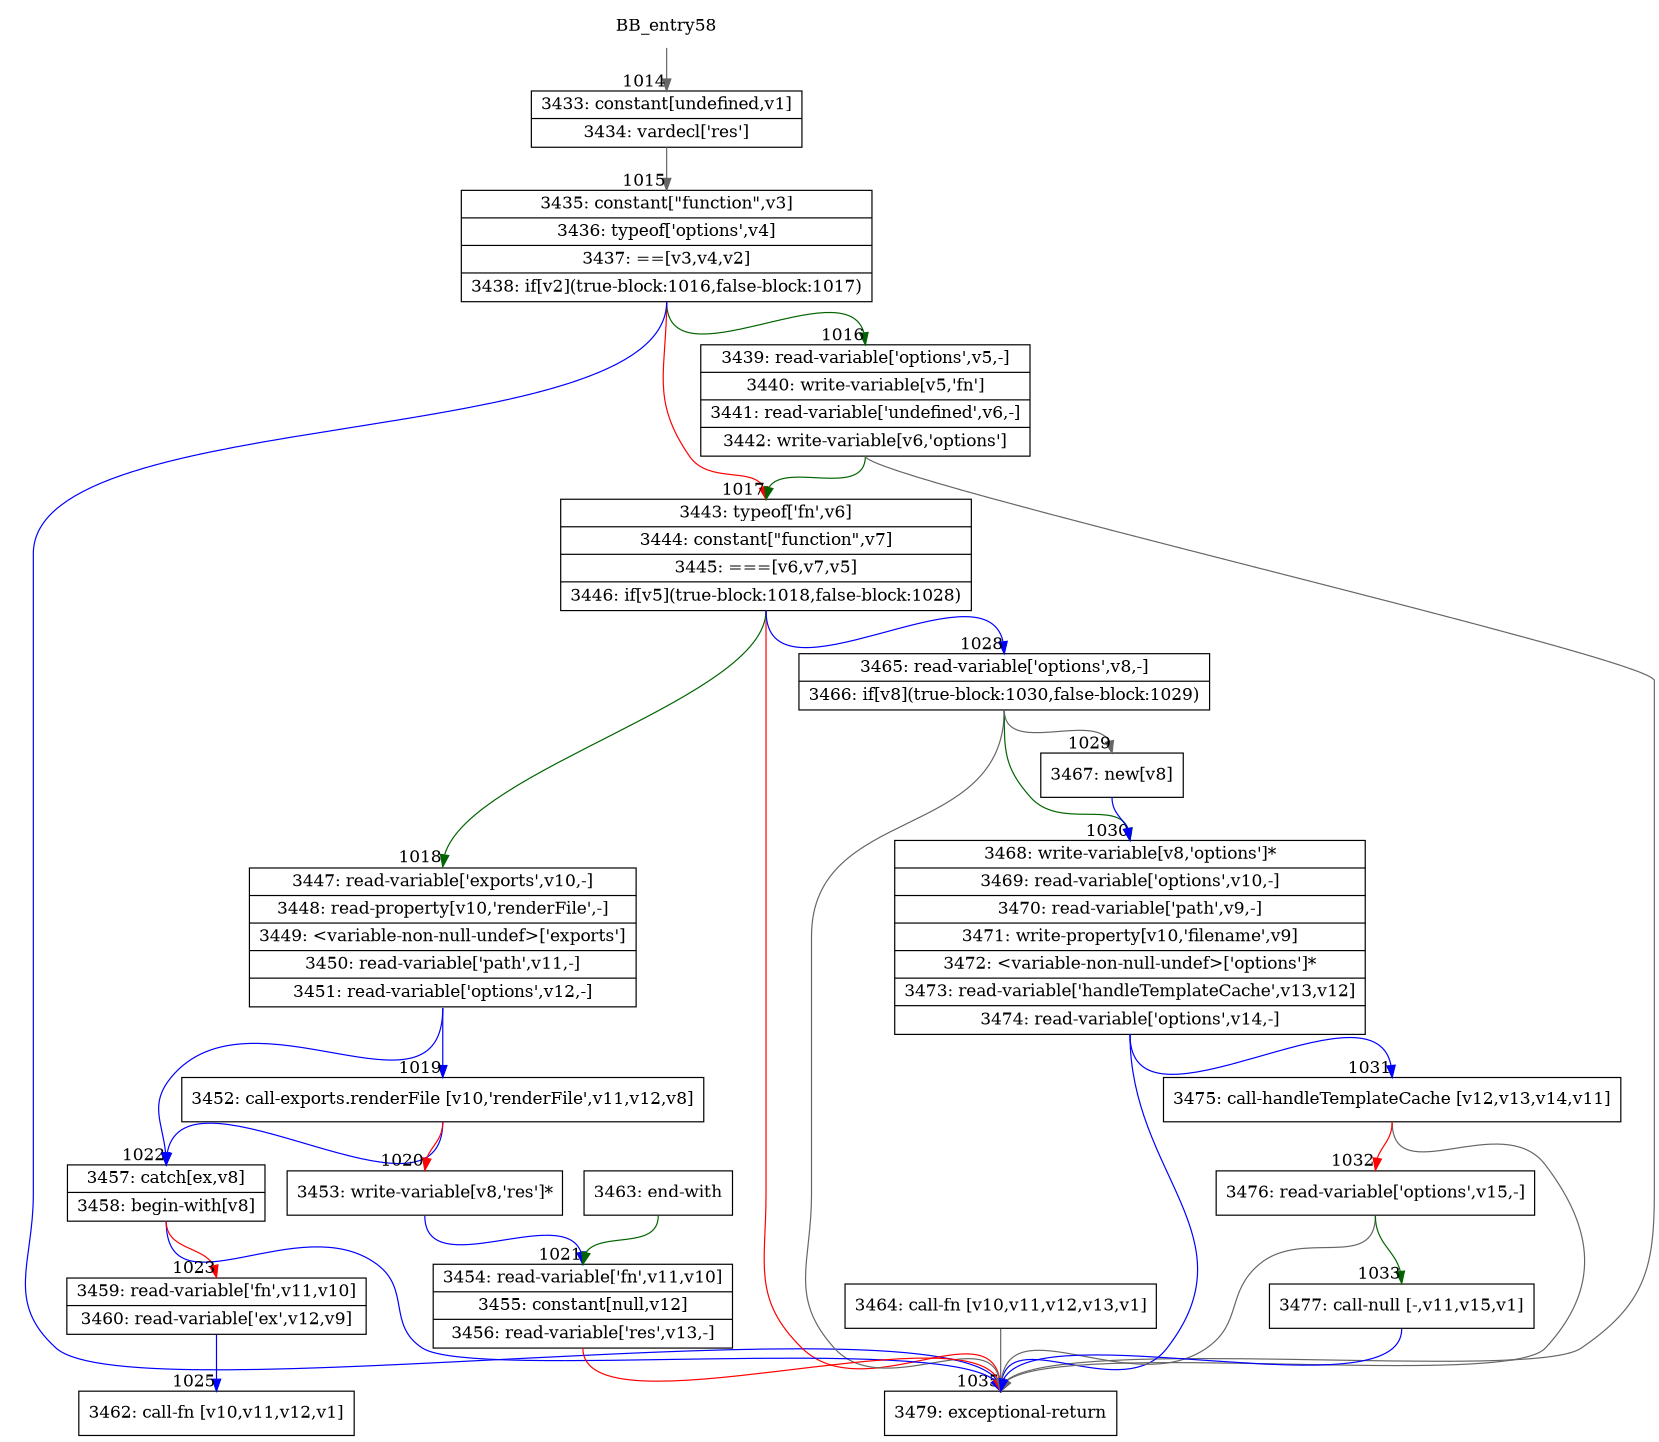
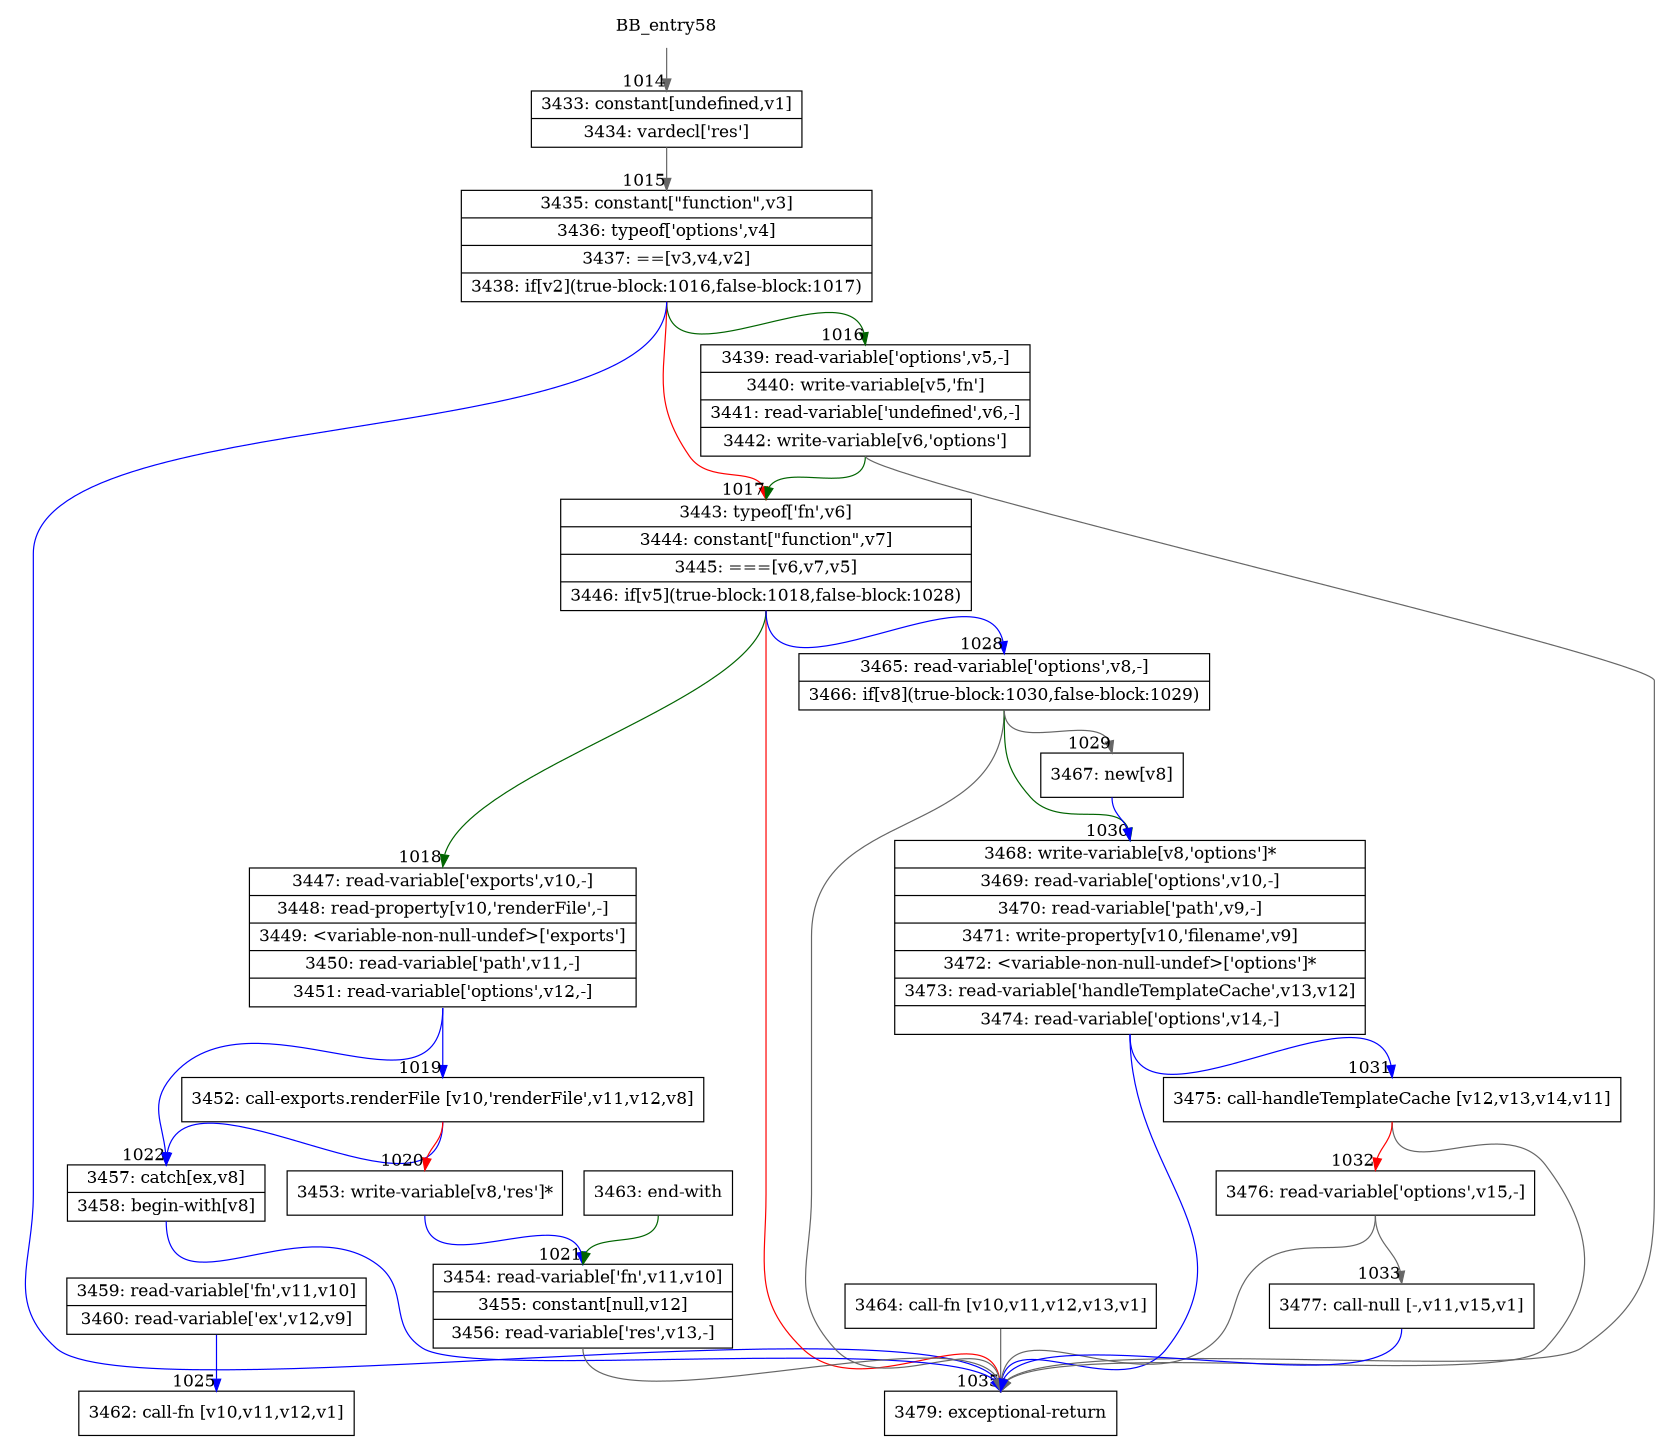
edge "3476: read-variable['options',v15,-]" -> "3477: call-null [-,v11,v15,v1]": color darkgreen -> gray40
edge "3457: catch[ex,v8]" -> "3459: read-variable['fn',v11,v10]": removed
edge "3454: read-variable['fn',v11,v10]" -> "3479: exceptional-return": color red -> gray40
